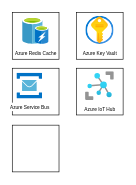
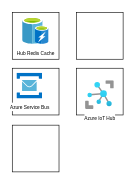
node "Azure Key Vault": removed
node "Azure Redis Cache": label "Azure Redis Cache" -> "Hub Redis Cache"
node "Azure IoT Hub": moved (100, 86) -> (100, 95)
